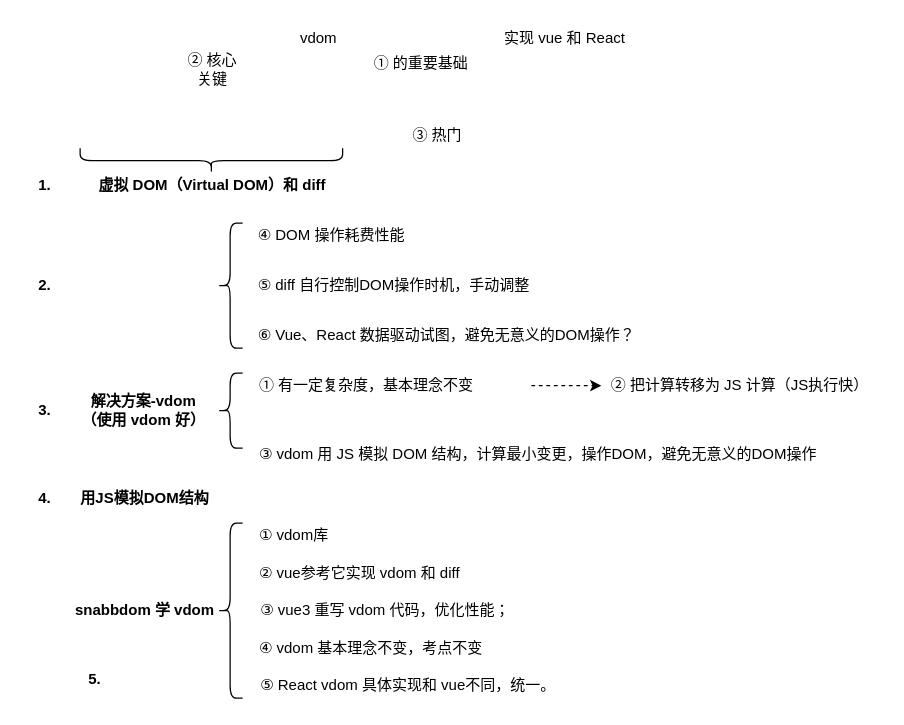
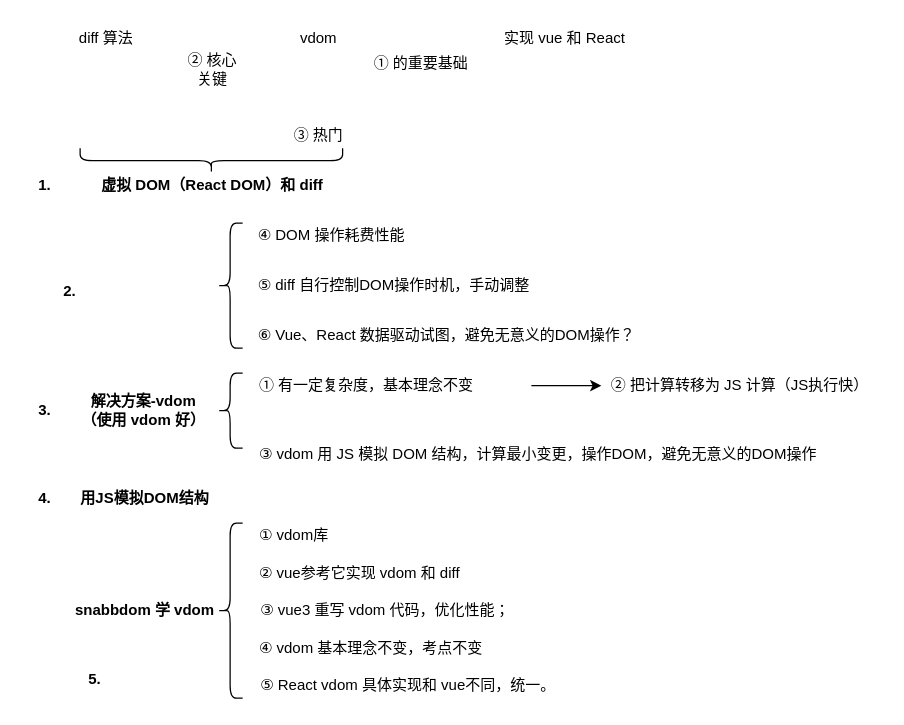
node "diff 算法": added
node "③ 热门": moved (436, 136) -> (318, 136)
node "虚拟 DOM（Virtual DOM）和 diff": label "虚拟 DOM（Virtual DOM）和 diff" -> "虚拟 DOM（React DOM）和 diff"
node "2.": moved (44, 286) -> (69, 292)
edge "① 有一定复杂度，基本理念不变" -> "② 把计算转移为 JS 计算（JS执行快）": style dashed -> solid
